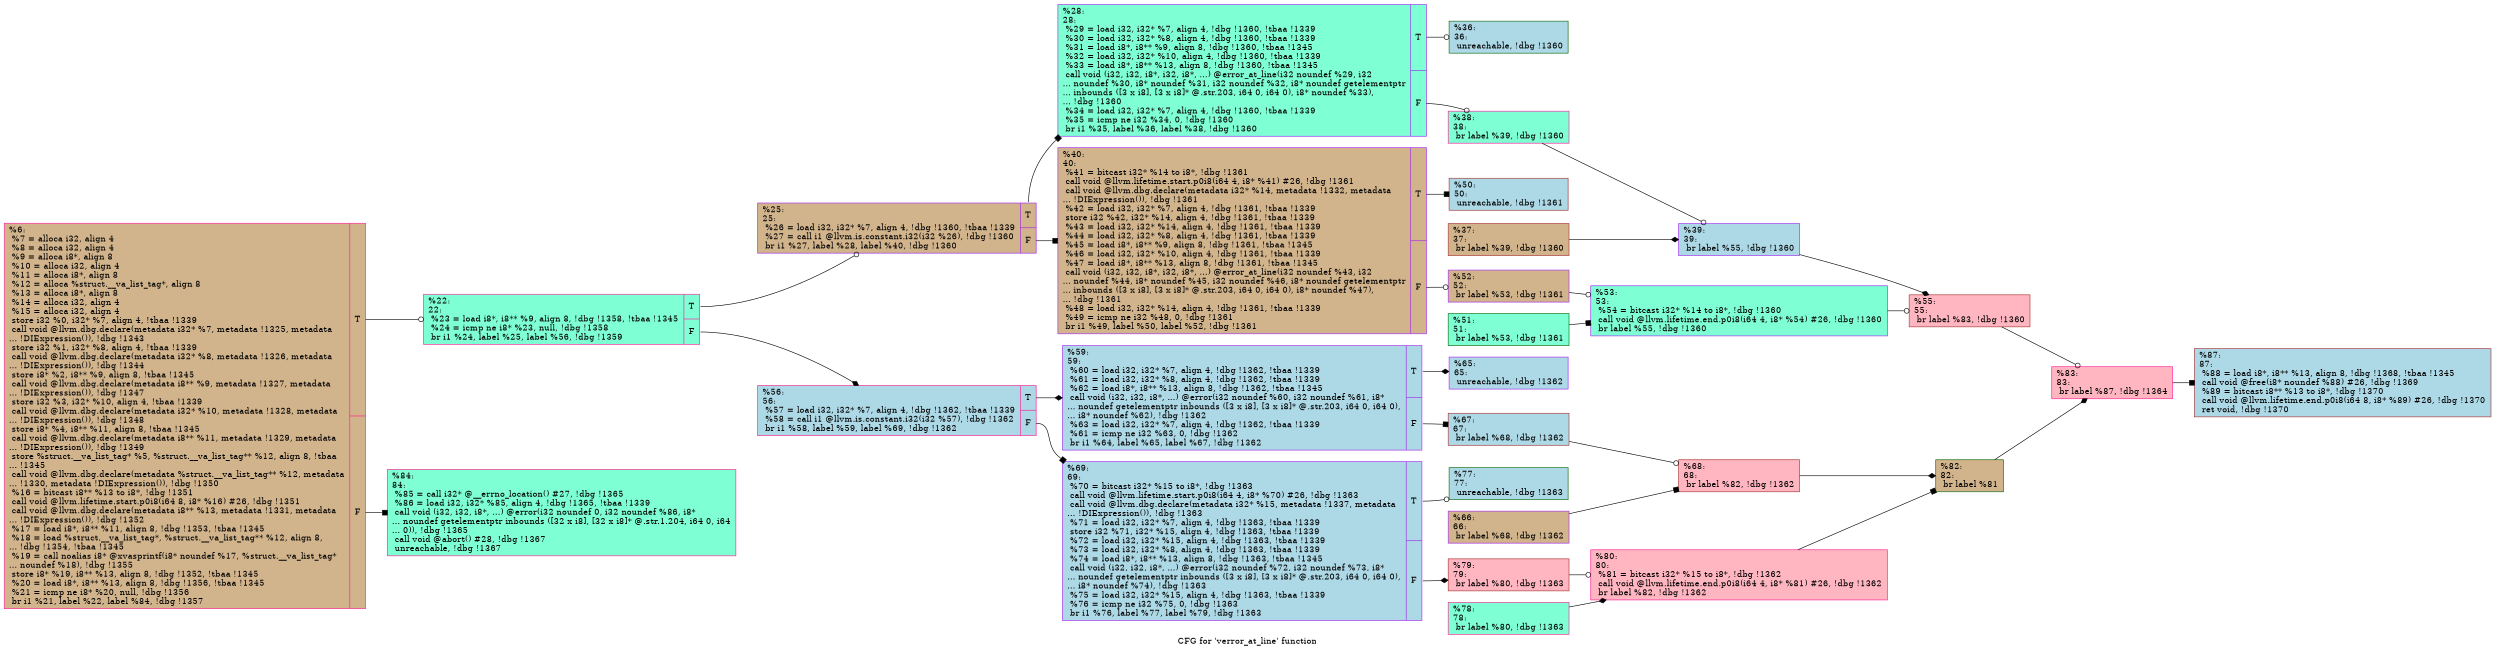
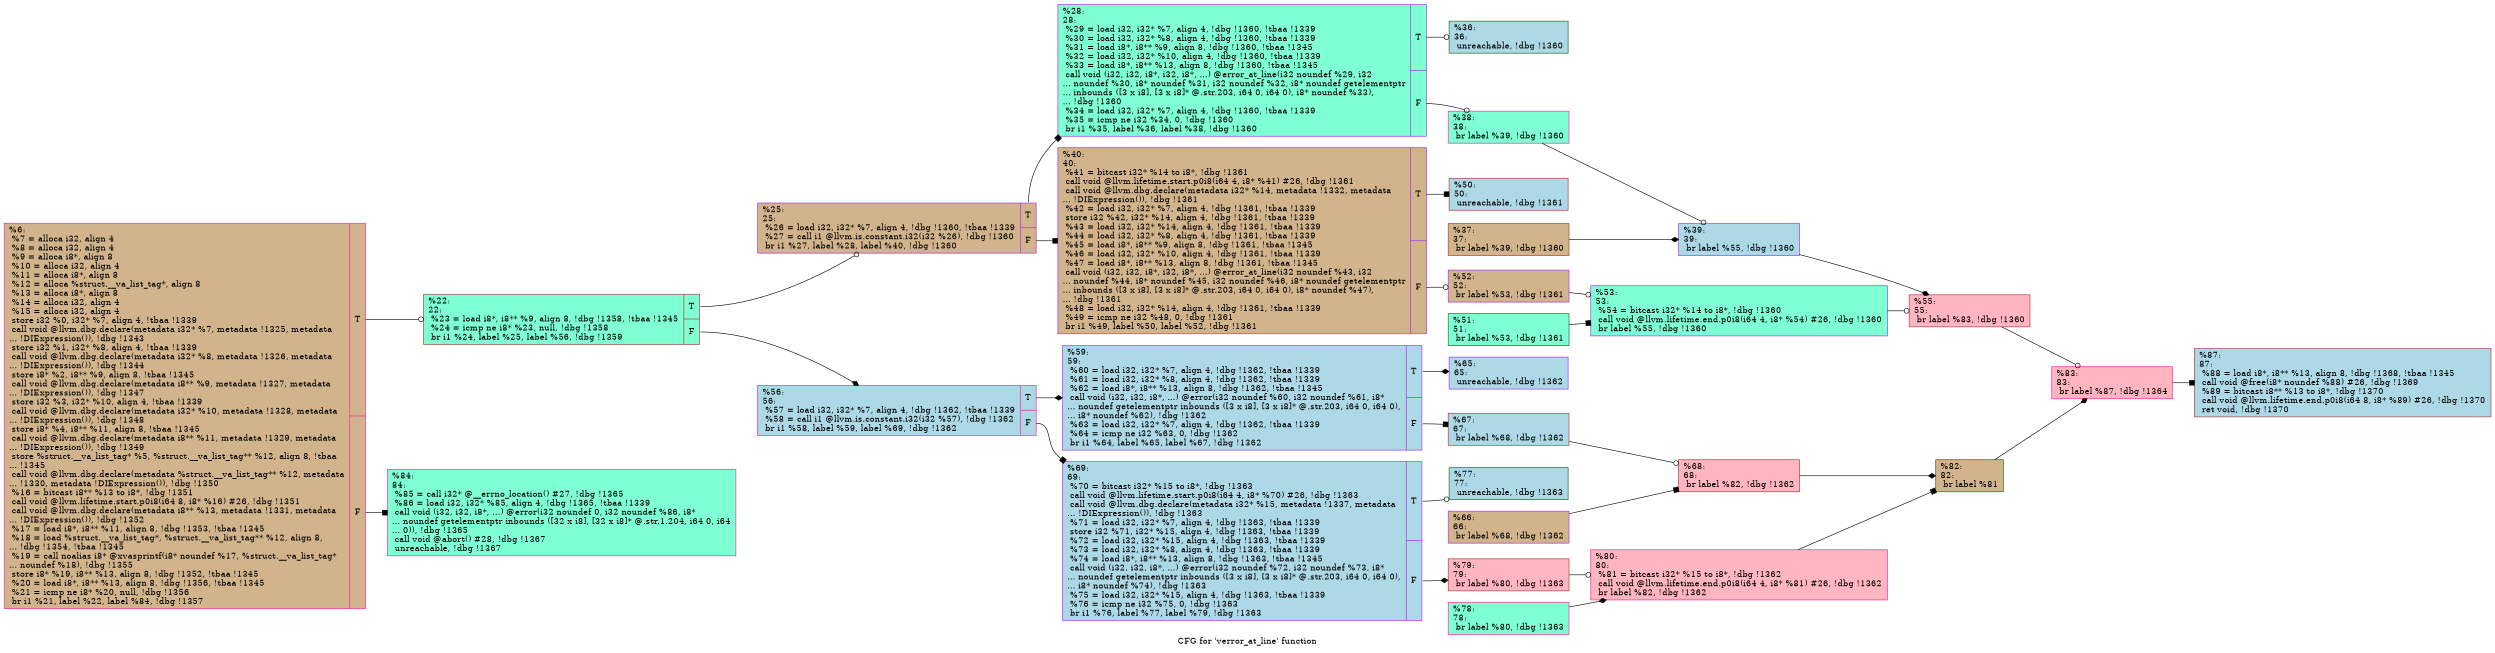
node "%22:": color deeppink -> brown
node "%59:": text "%61 = icmp ne i32 %63, 0, !dbg !1362" -> "%64 = icmp ne i32 %63, 0, !dbg !1362"
